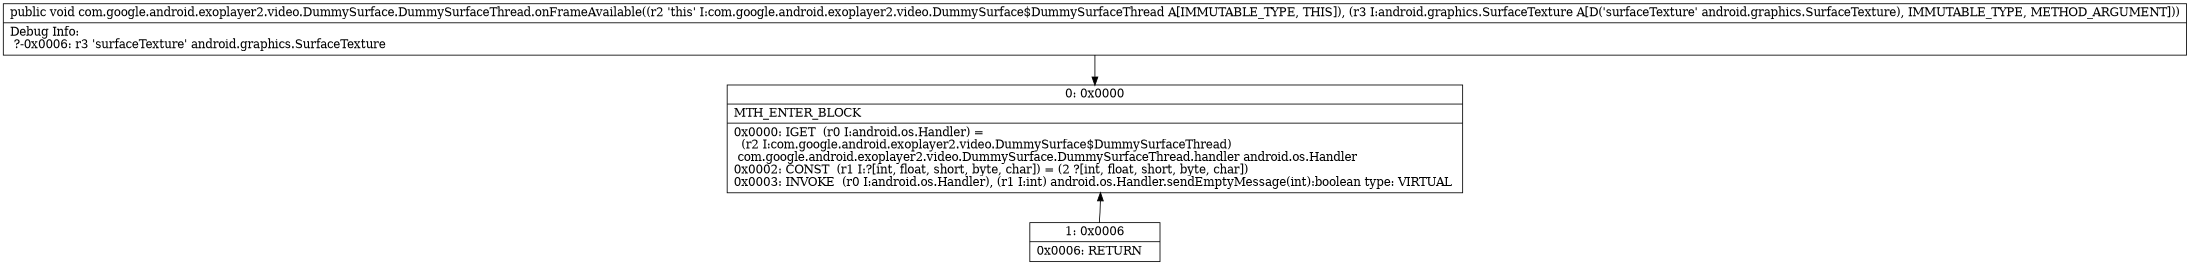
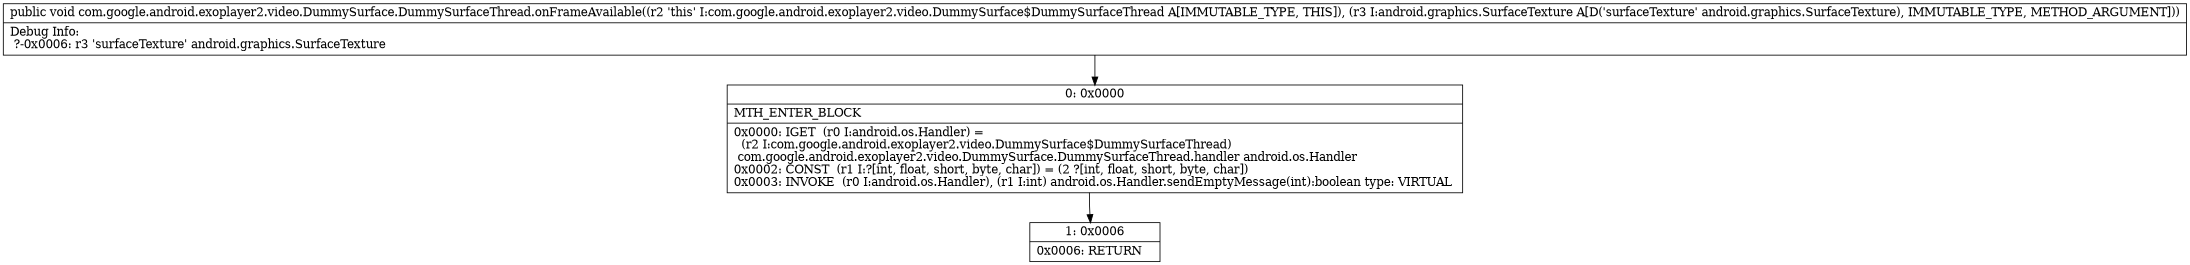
edge "1: 0x0006" -> "0: 0x0000": reversed
